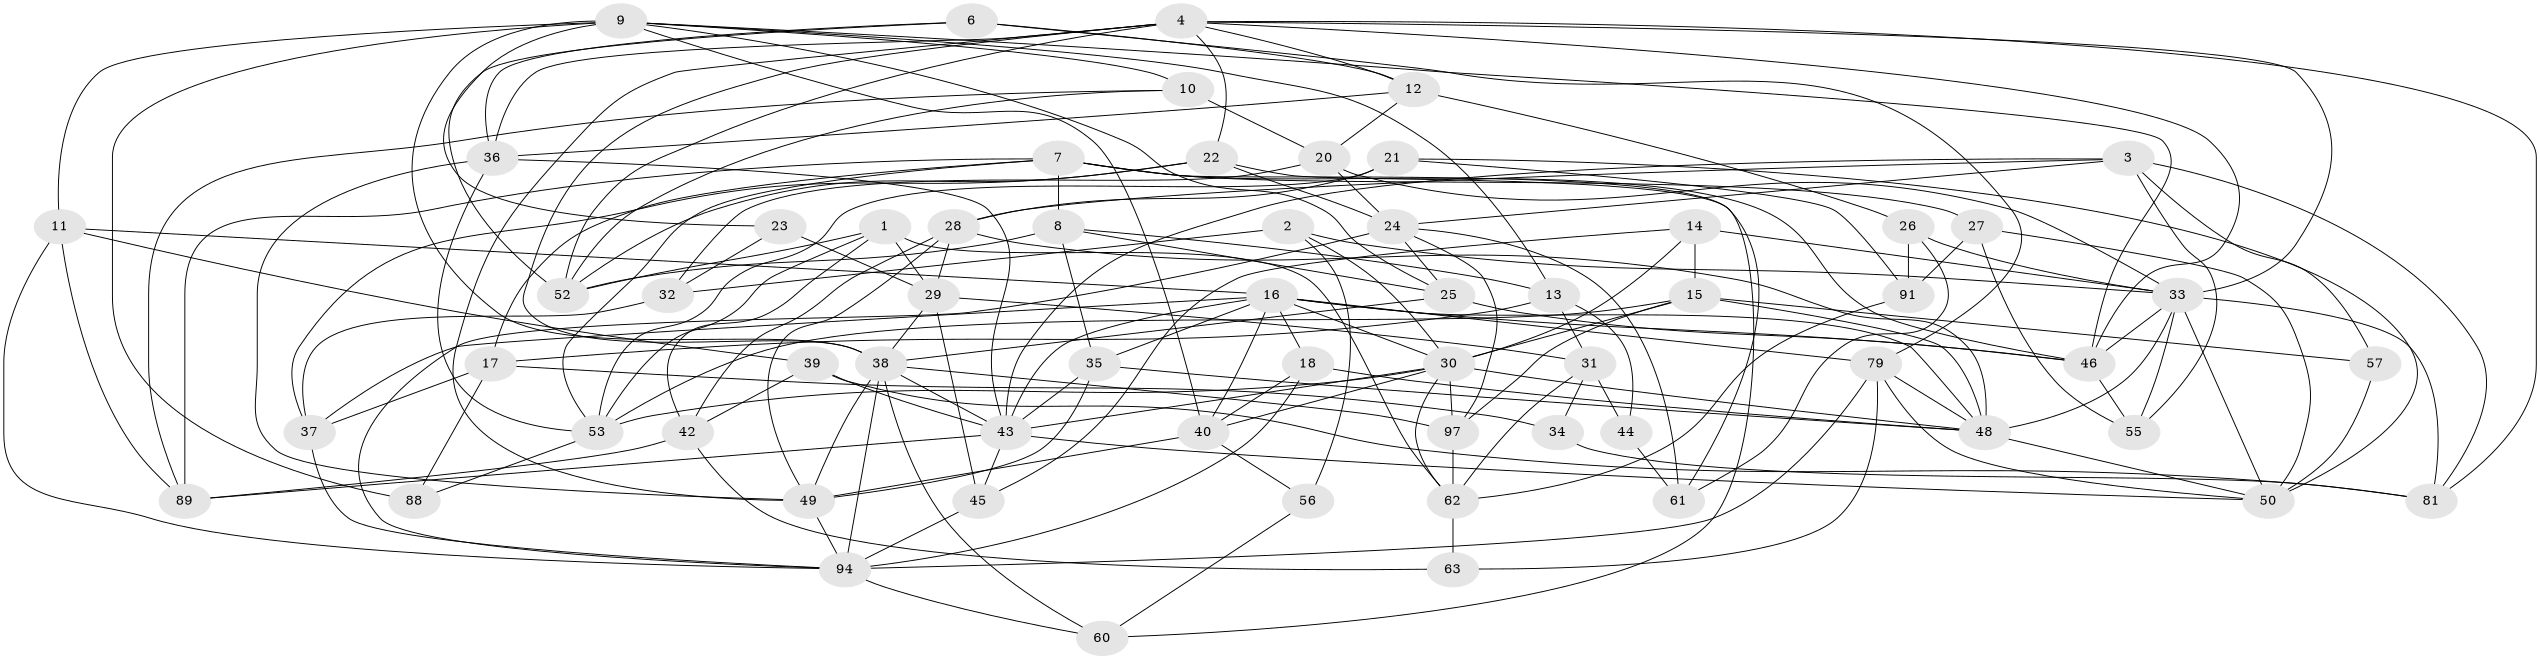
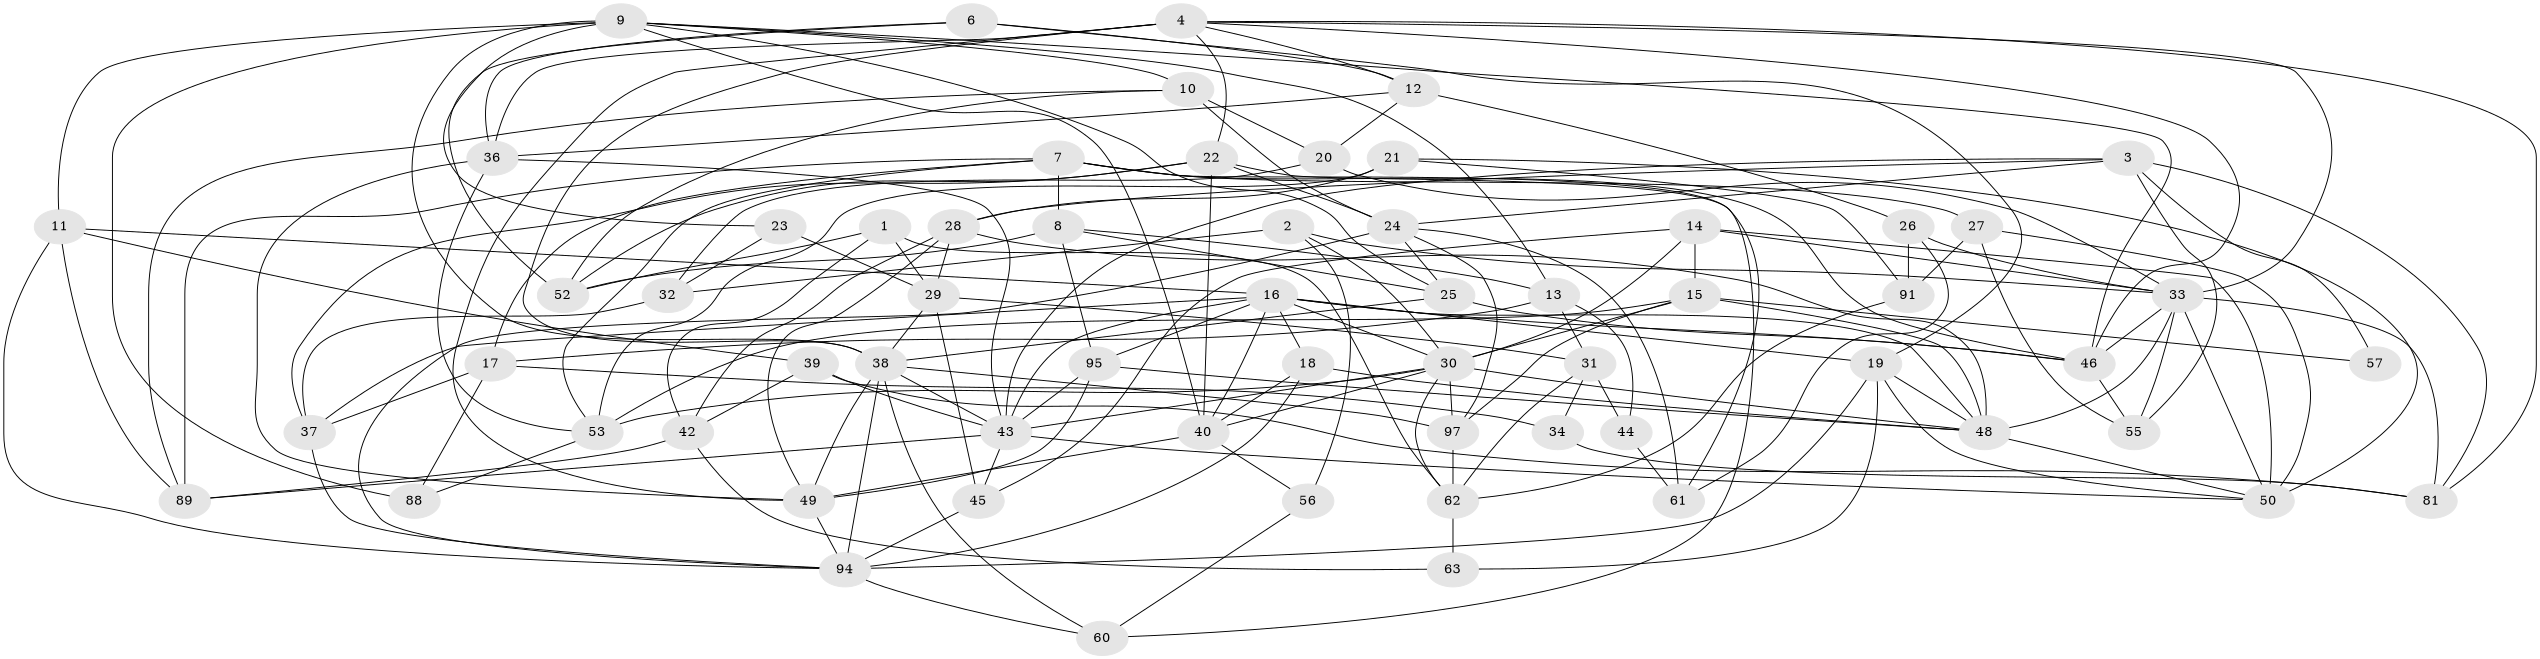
edge "4" -- "52": removed
edge "20" -- "24": now "10" -- "24"
edge "22" -- "40": added
edge "1" -- "53": removed
node "35": label "35" -> "95"
node "79": label "79" -> "19"
edge "57" -- "50": now "14" -- "50"
